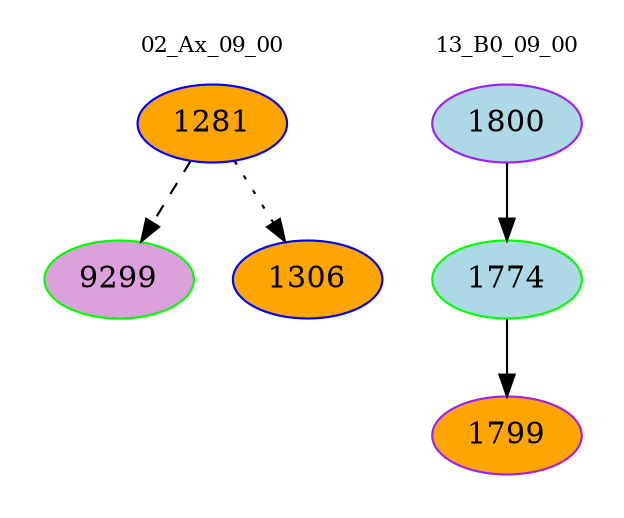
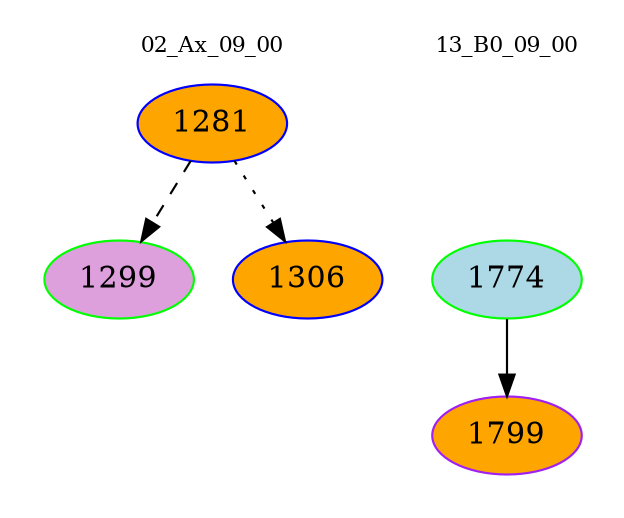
node "1800": removed
node "9299": label "9299" -> "1299"
